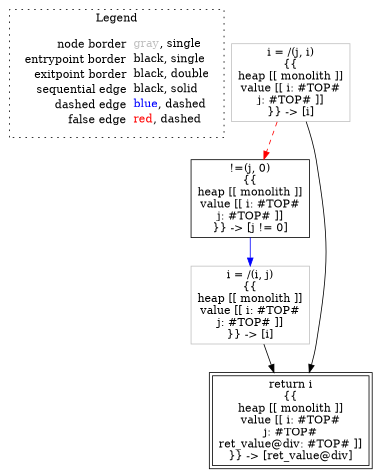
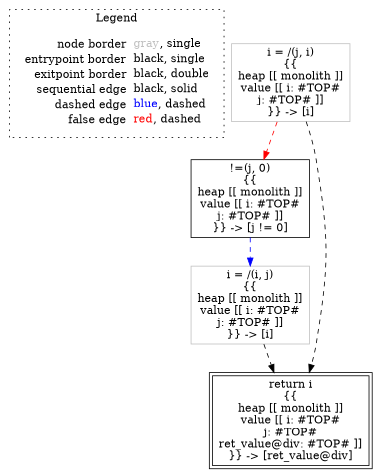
edge "i = /(j, i)" -> "return i": style solid -> dashed
edge "!=(j, 0)" -> "i = /(i, j)": style solid -> dashed
edge "i = /(i, j)" -> "return i": style solid -> dashed
